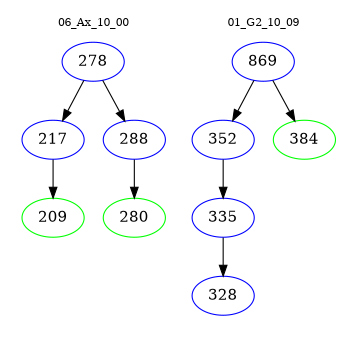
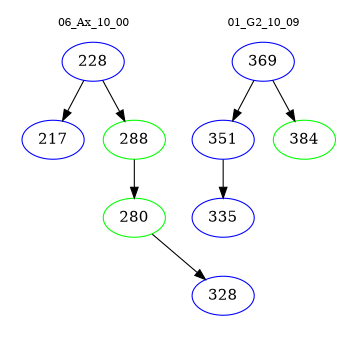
node "278": label "278" -> "228"
node "869": label "869" -> "369"
node "288": color blue -> green
node "352": label "352" -> "351"
node "209": removed
edge "335" -> "328": now "280" -> "328"
